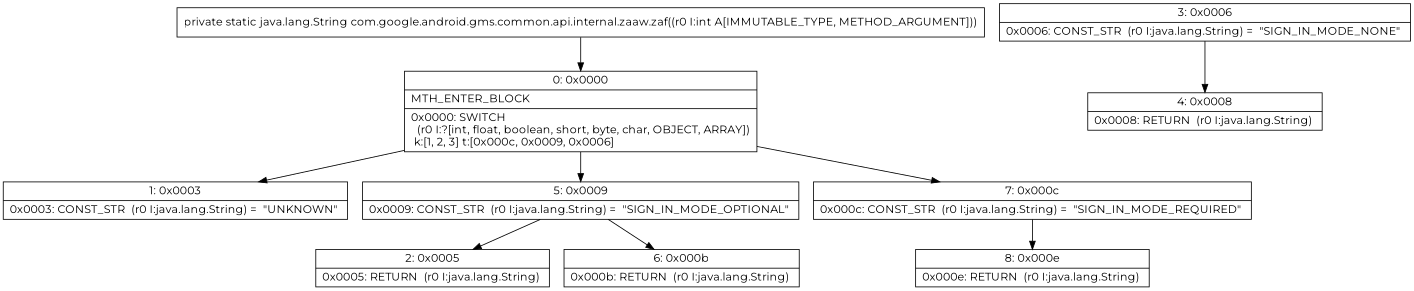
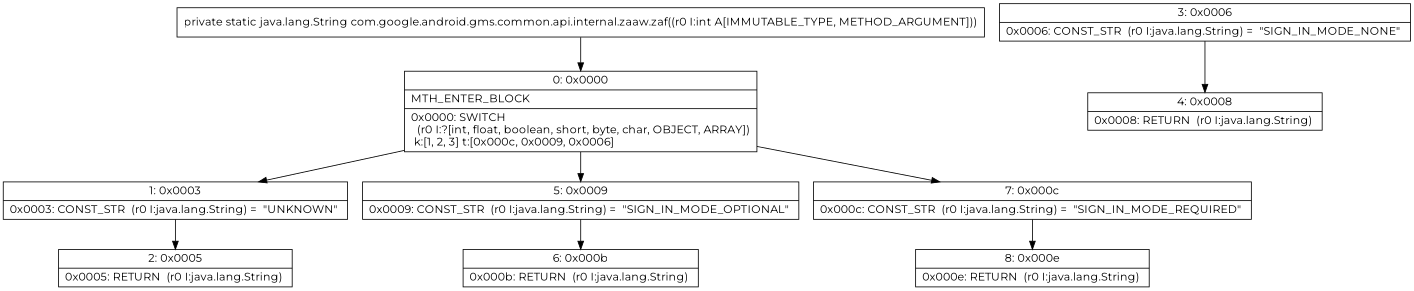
edge "5: 0x0009" -> "2: 0x0005": now "1: 0x0003" -> "2: 0x0005"
